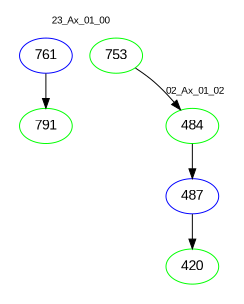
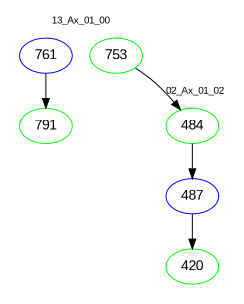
cluster "23_Ax_01_00": label "23_Ax_01_00" -> "13_Ax_01_00"
